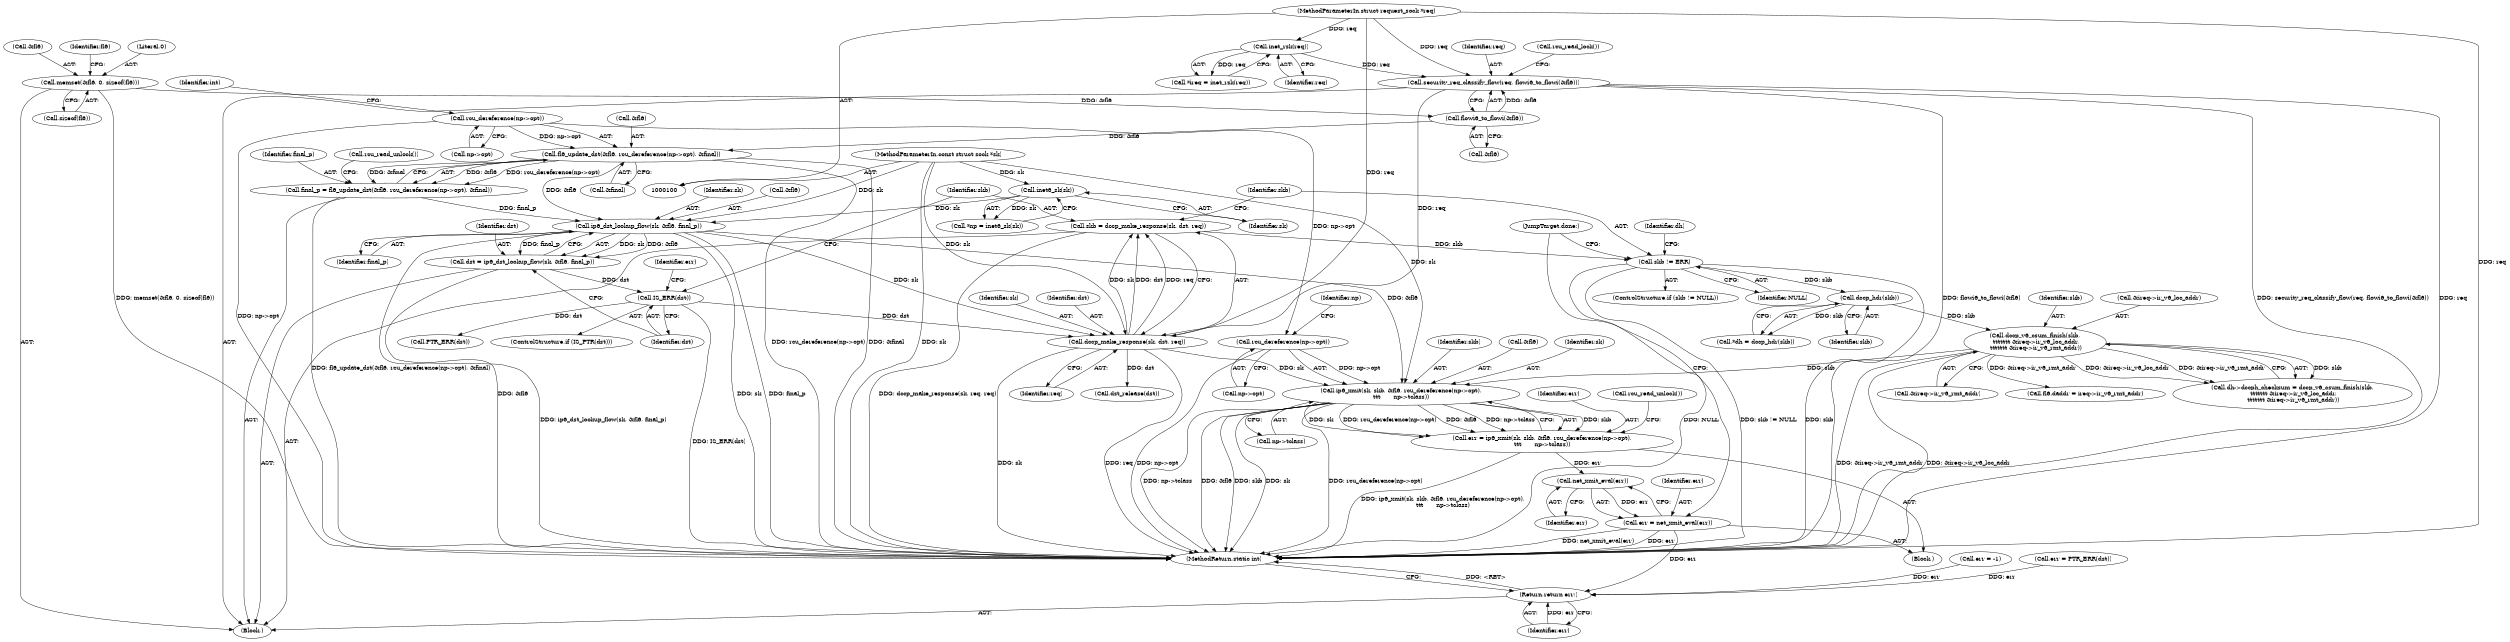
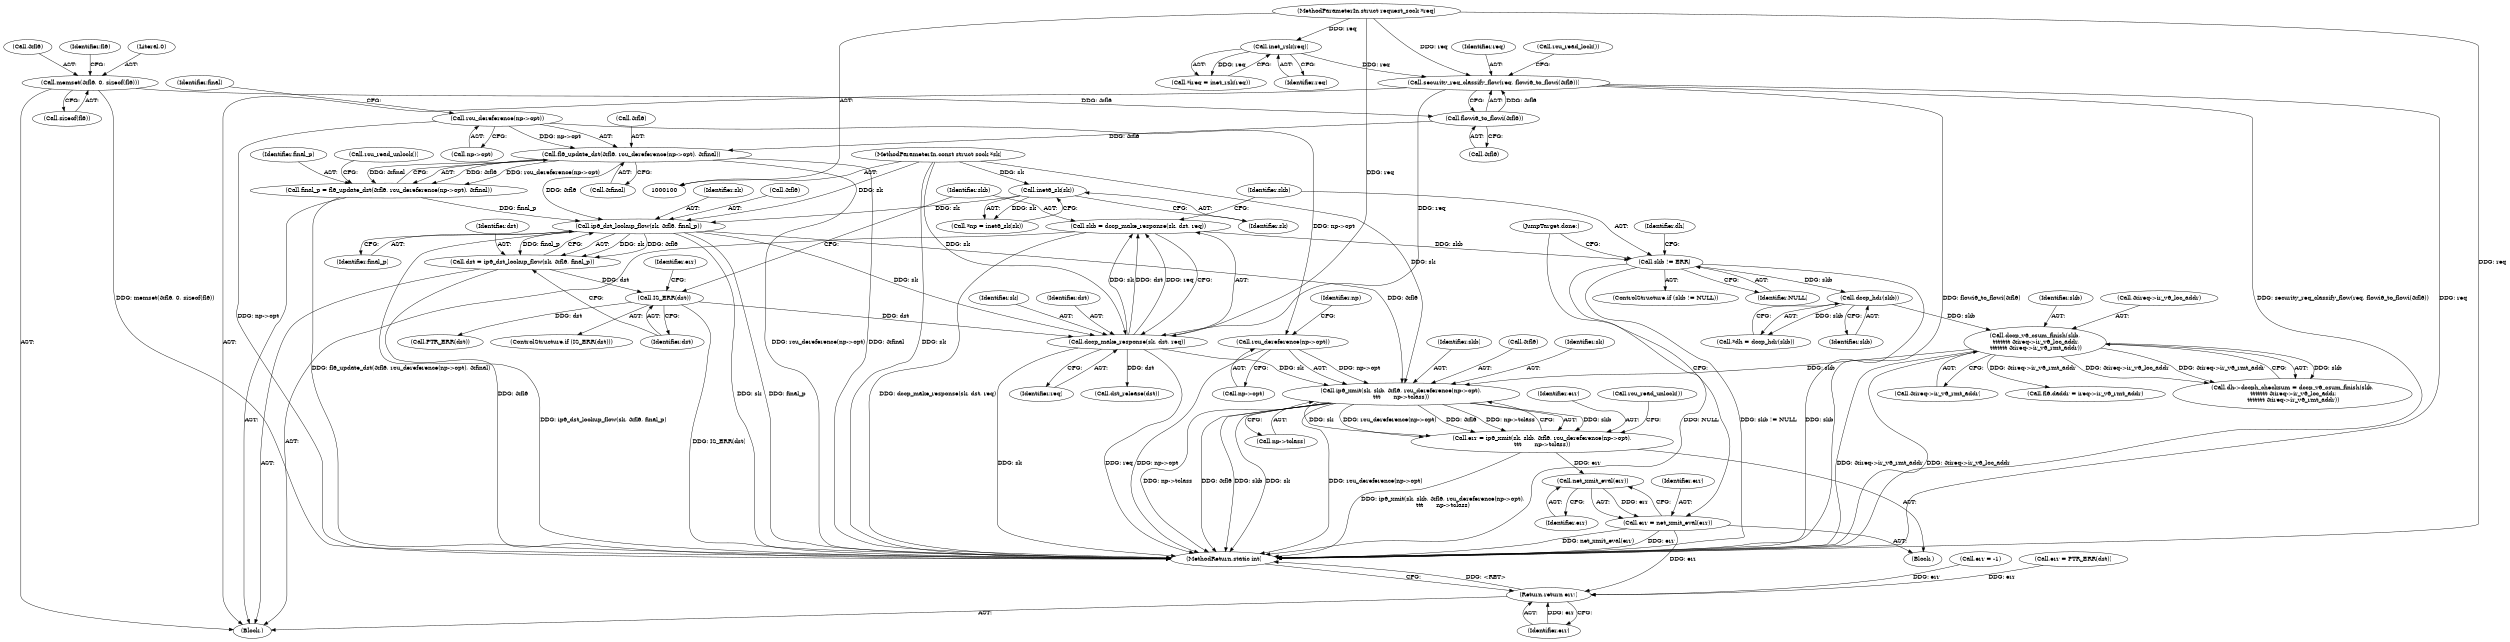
node "(Identifier,int)": label "(Identifier,int)" -> "(Identifier,final)"
node "(ControlStructure,if (IS_PTR(dst)))": label "(ControlStructure,if (IS_PTR(dst)))" -> "(ControlStructure,if (IS_ERR(dst)))"
edge "(Call,skb = dccp_make_response(sk, dst, req))" -> "(MethodReturn,static int)": label "DDG: dccp_make_response(sk, req, req)" -> "DDG: dccp_make_response(sk, dst, req)"
